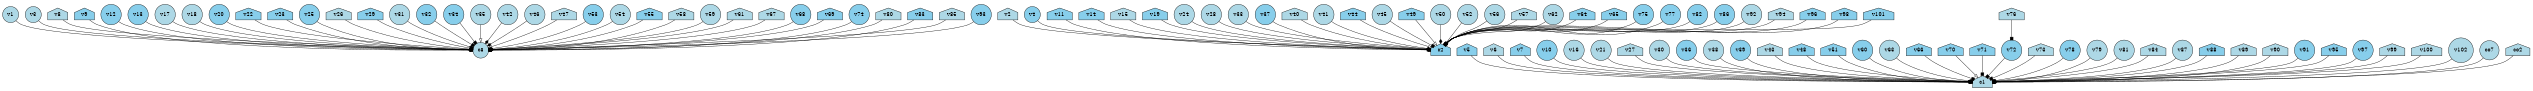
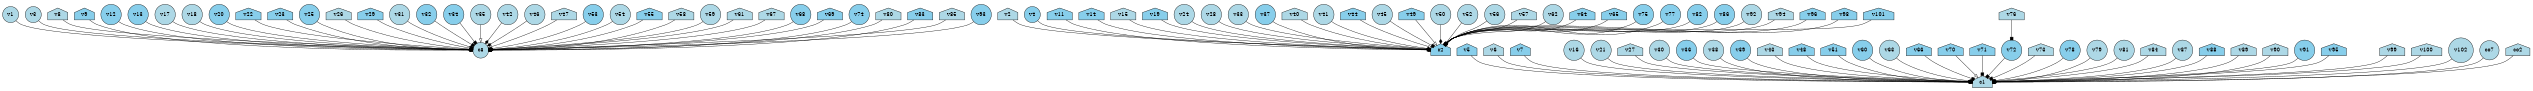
node "v10": removed
node "v97": removed
